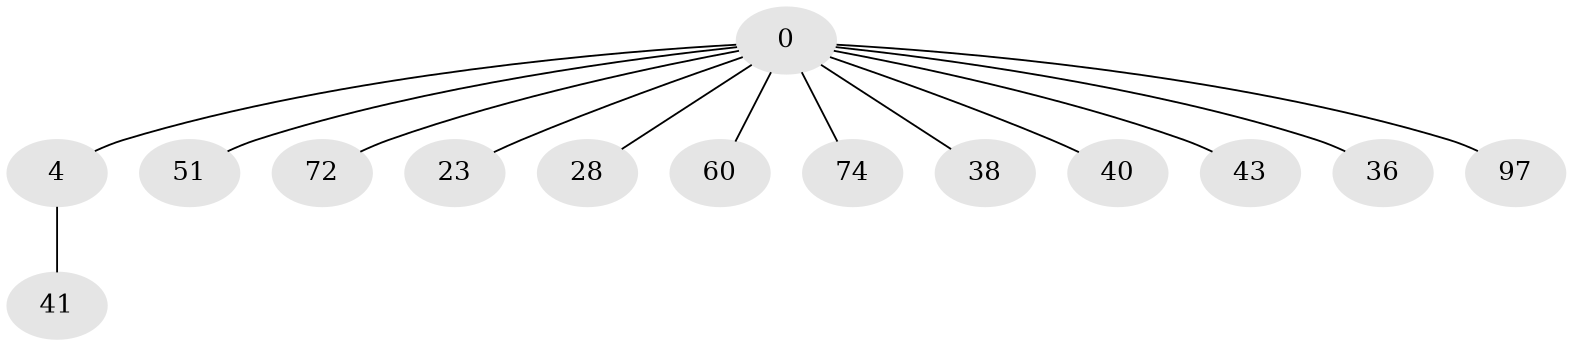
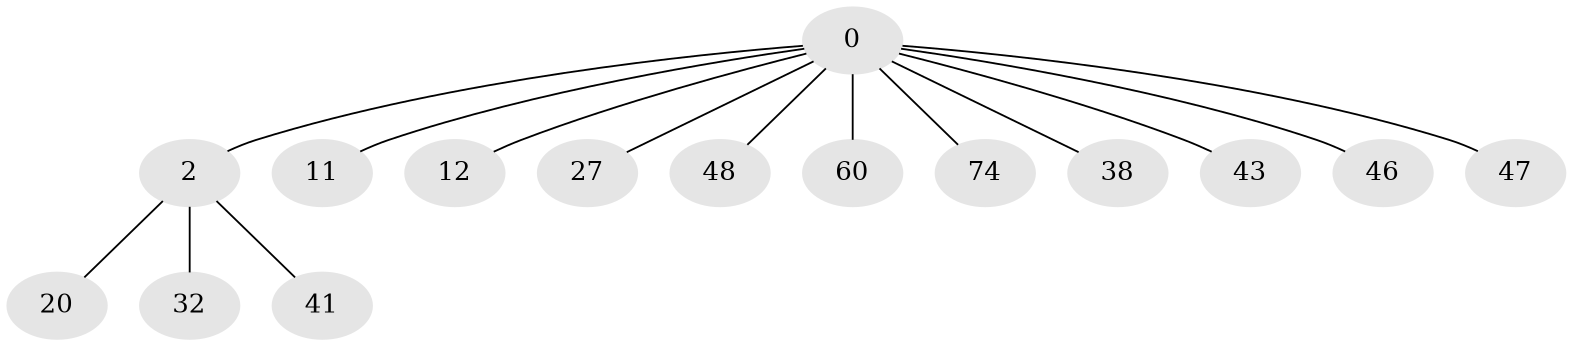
node "4": label "4" -> "2"
node "51": label "51" -> "11"
node "72": label "72" -> "12"
node "23": label "23" -> "27"
node "28": label "28" -> "48"
node "40": removed
node "36": label "36" -> "46"
node "97": label "97" -> "47"
node "20": added
node "32": added
